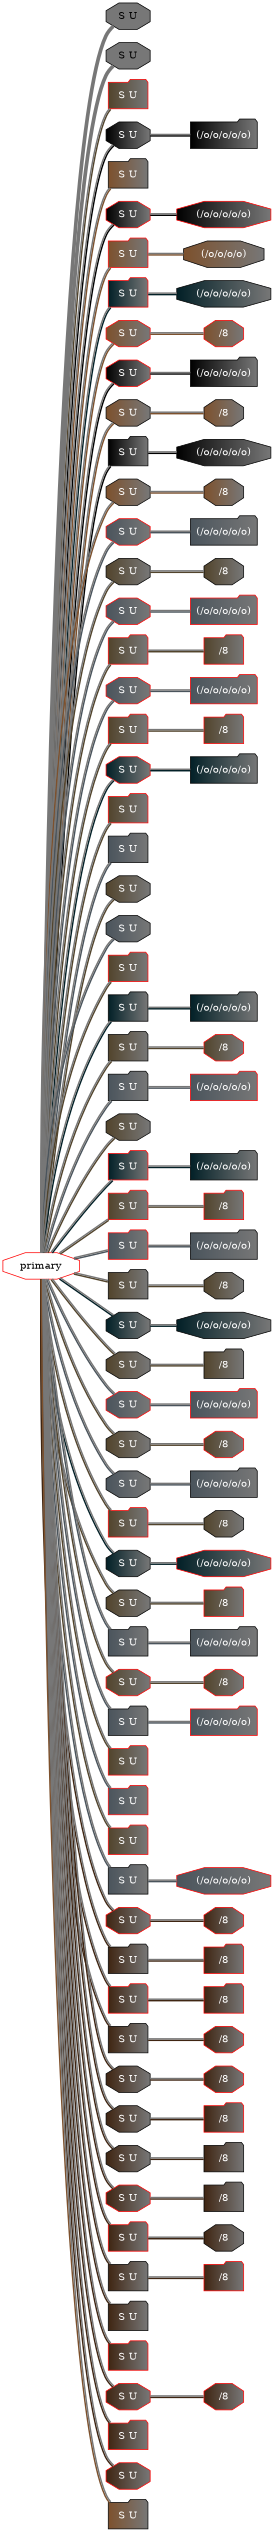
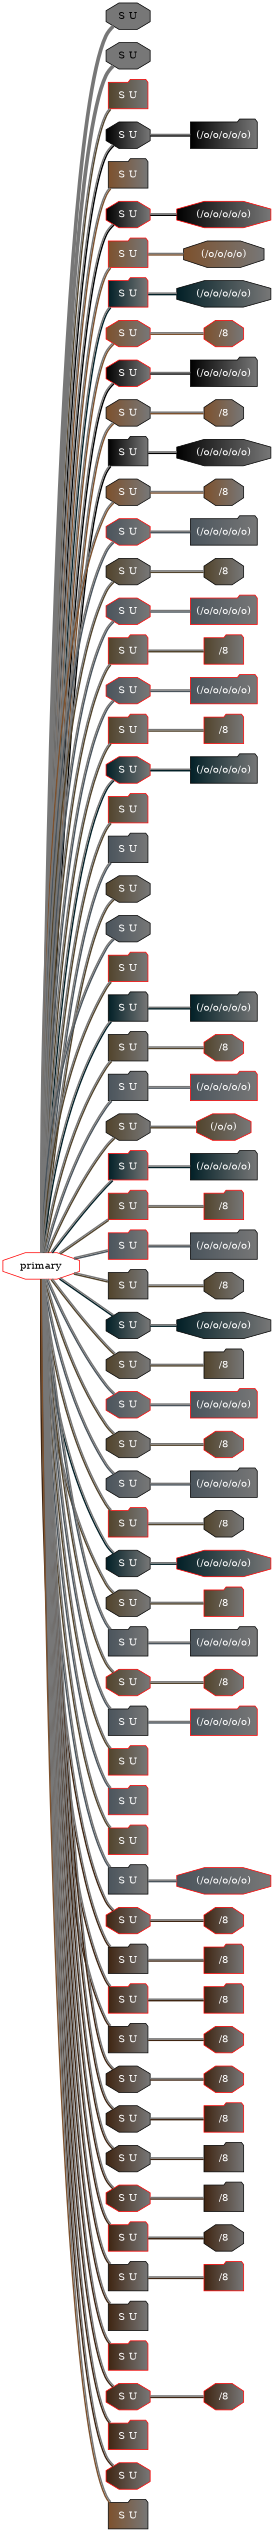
node "(/o/o)": added
